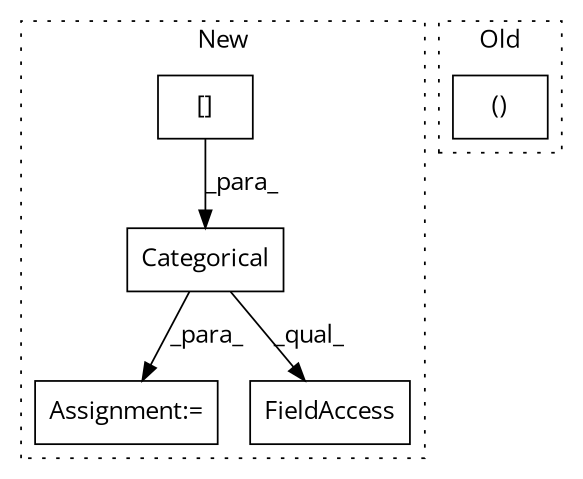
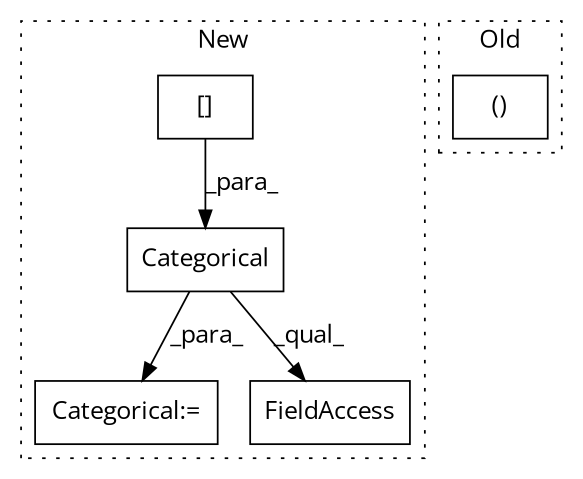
node "Assignment:=": label "Assignment:=" -> "Categorical:="
